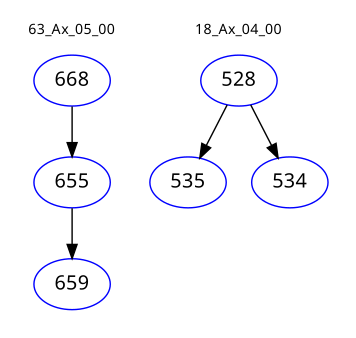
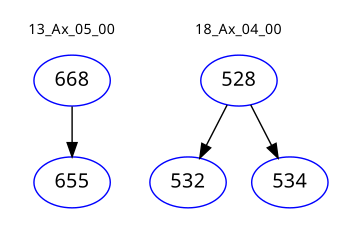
cluster "63_Ax_05_00": label "63_Ax_05_00" -> "13_Ax_05_00"
node "535": label "535" -> "532"
node "659": removed
